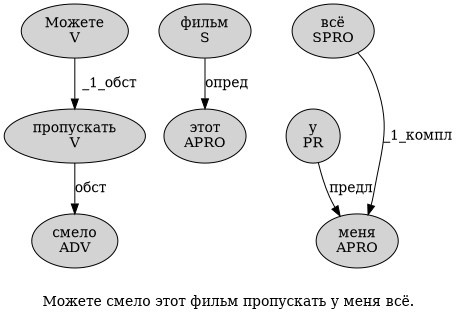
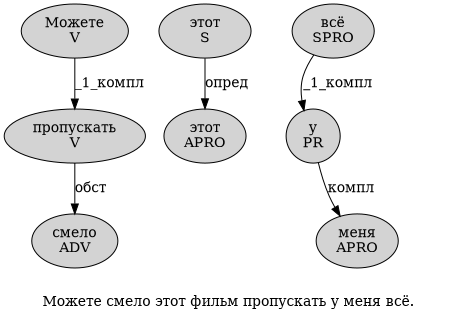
node "фильм S": label "фильм S" -> "этот S"
edge "Можете V" -> "пропускать V": label "_1_обст" -> "_1_компл"
edge "всё SPRO" -> "меня APRO": now "всё SPRO" -> "у PR"
edge "у PR" -> "меня APRO": label "предл" -> "компл"
